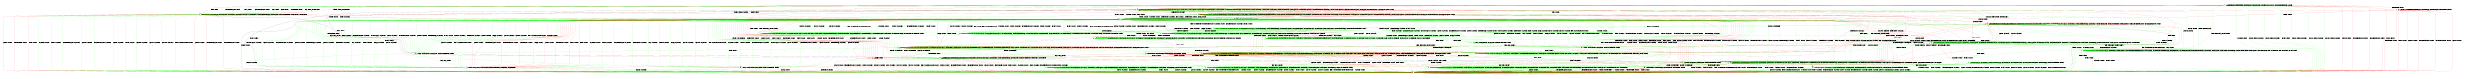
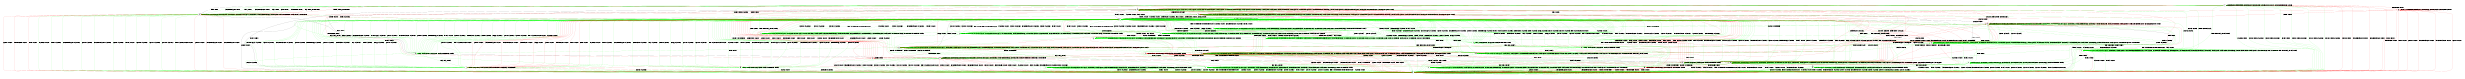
edge "q" -> "ii": now "e" -> "ii"
edge "q" -> "p": label "UA_PW_OK / UA_SUCCESS" -> "UA_PW_OK / UA_EXTENDED"
